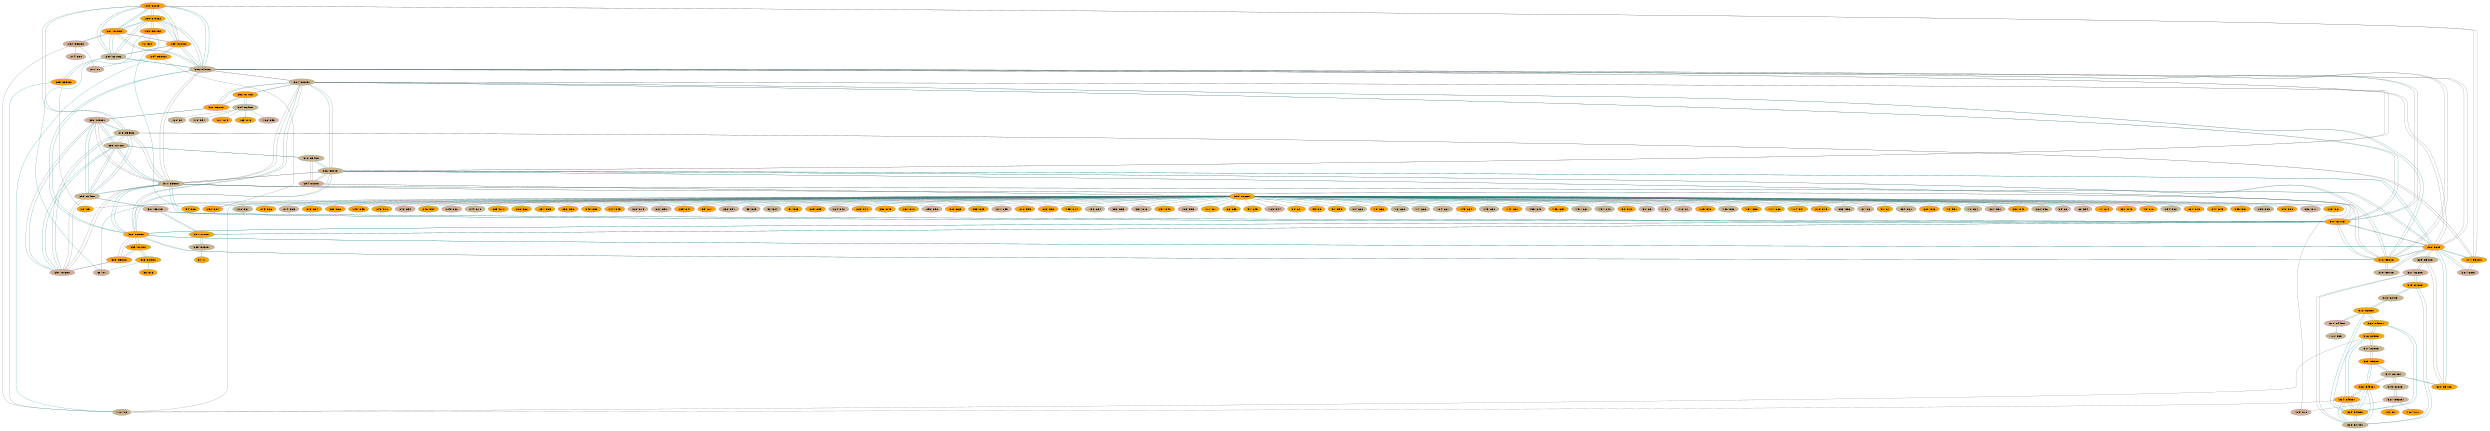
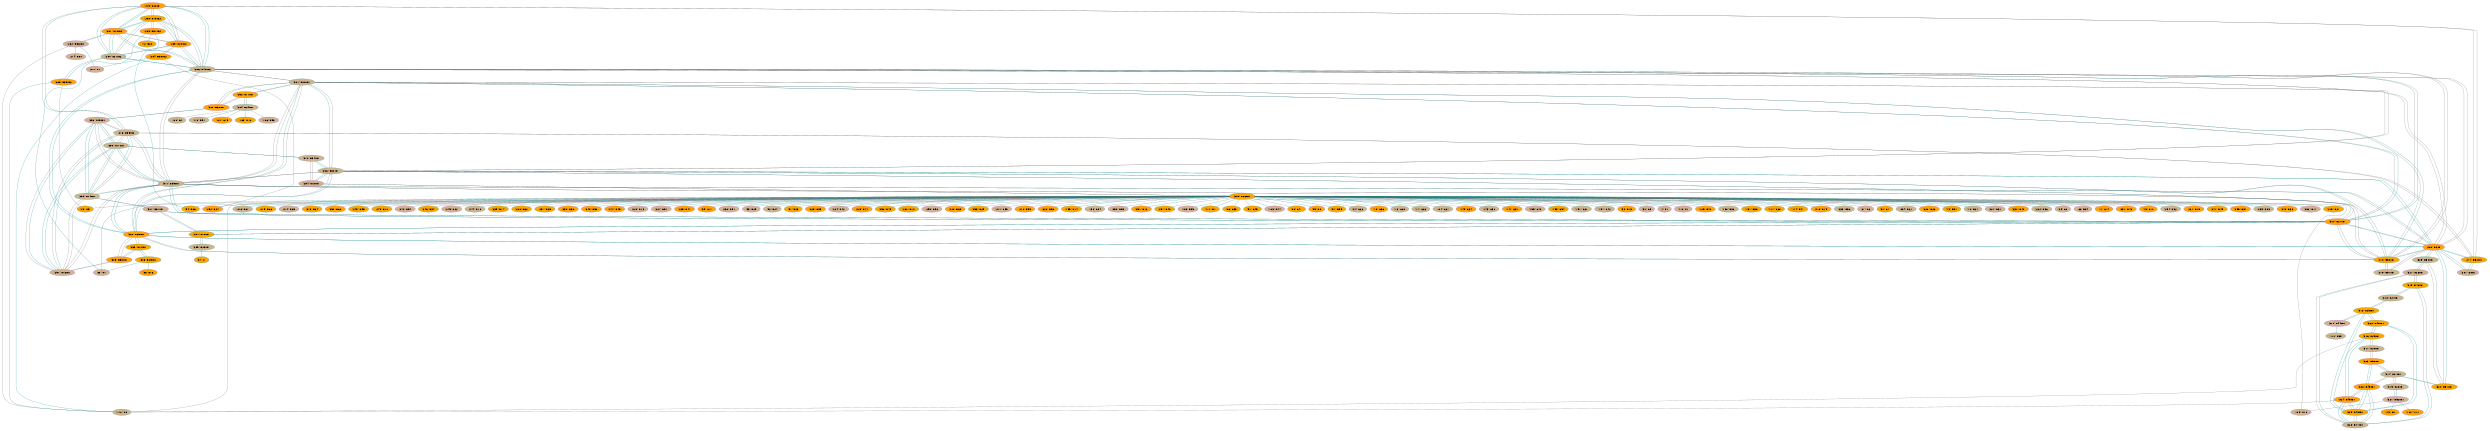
node "(251) D16": fillcolor tan -> orange
